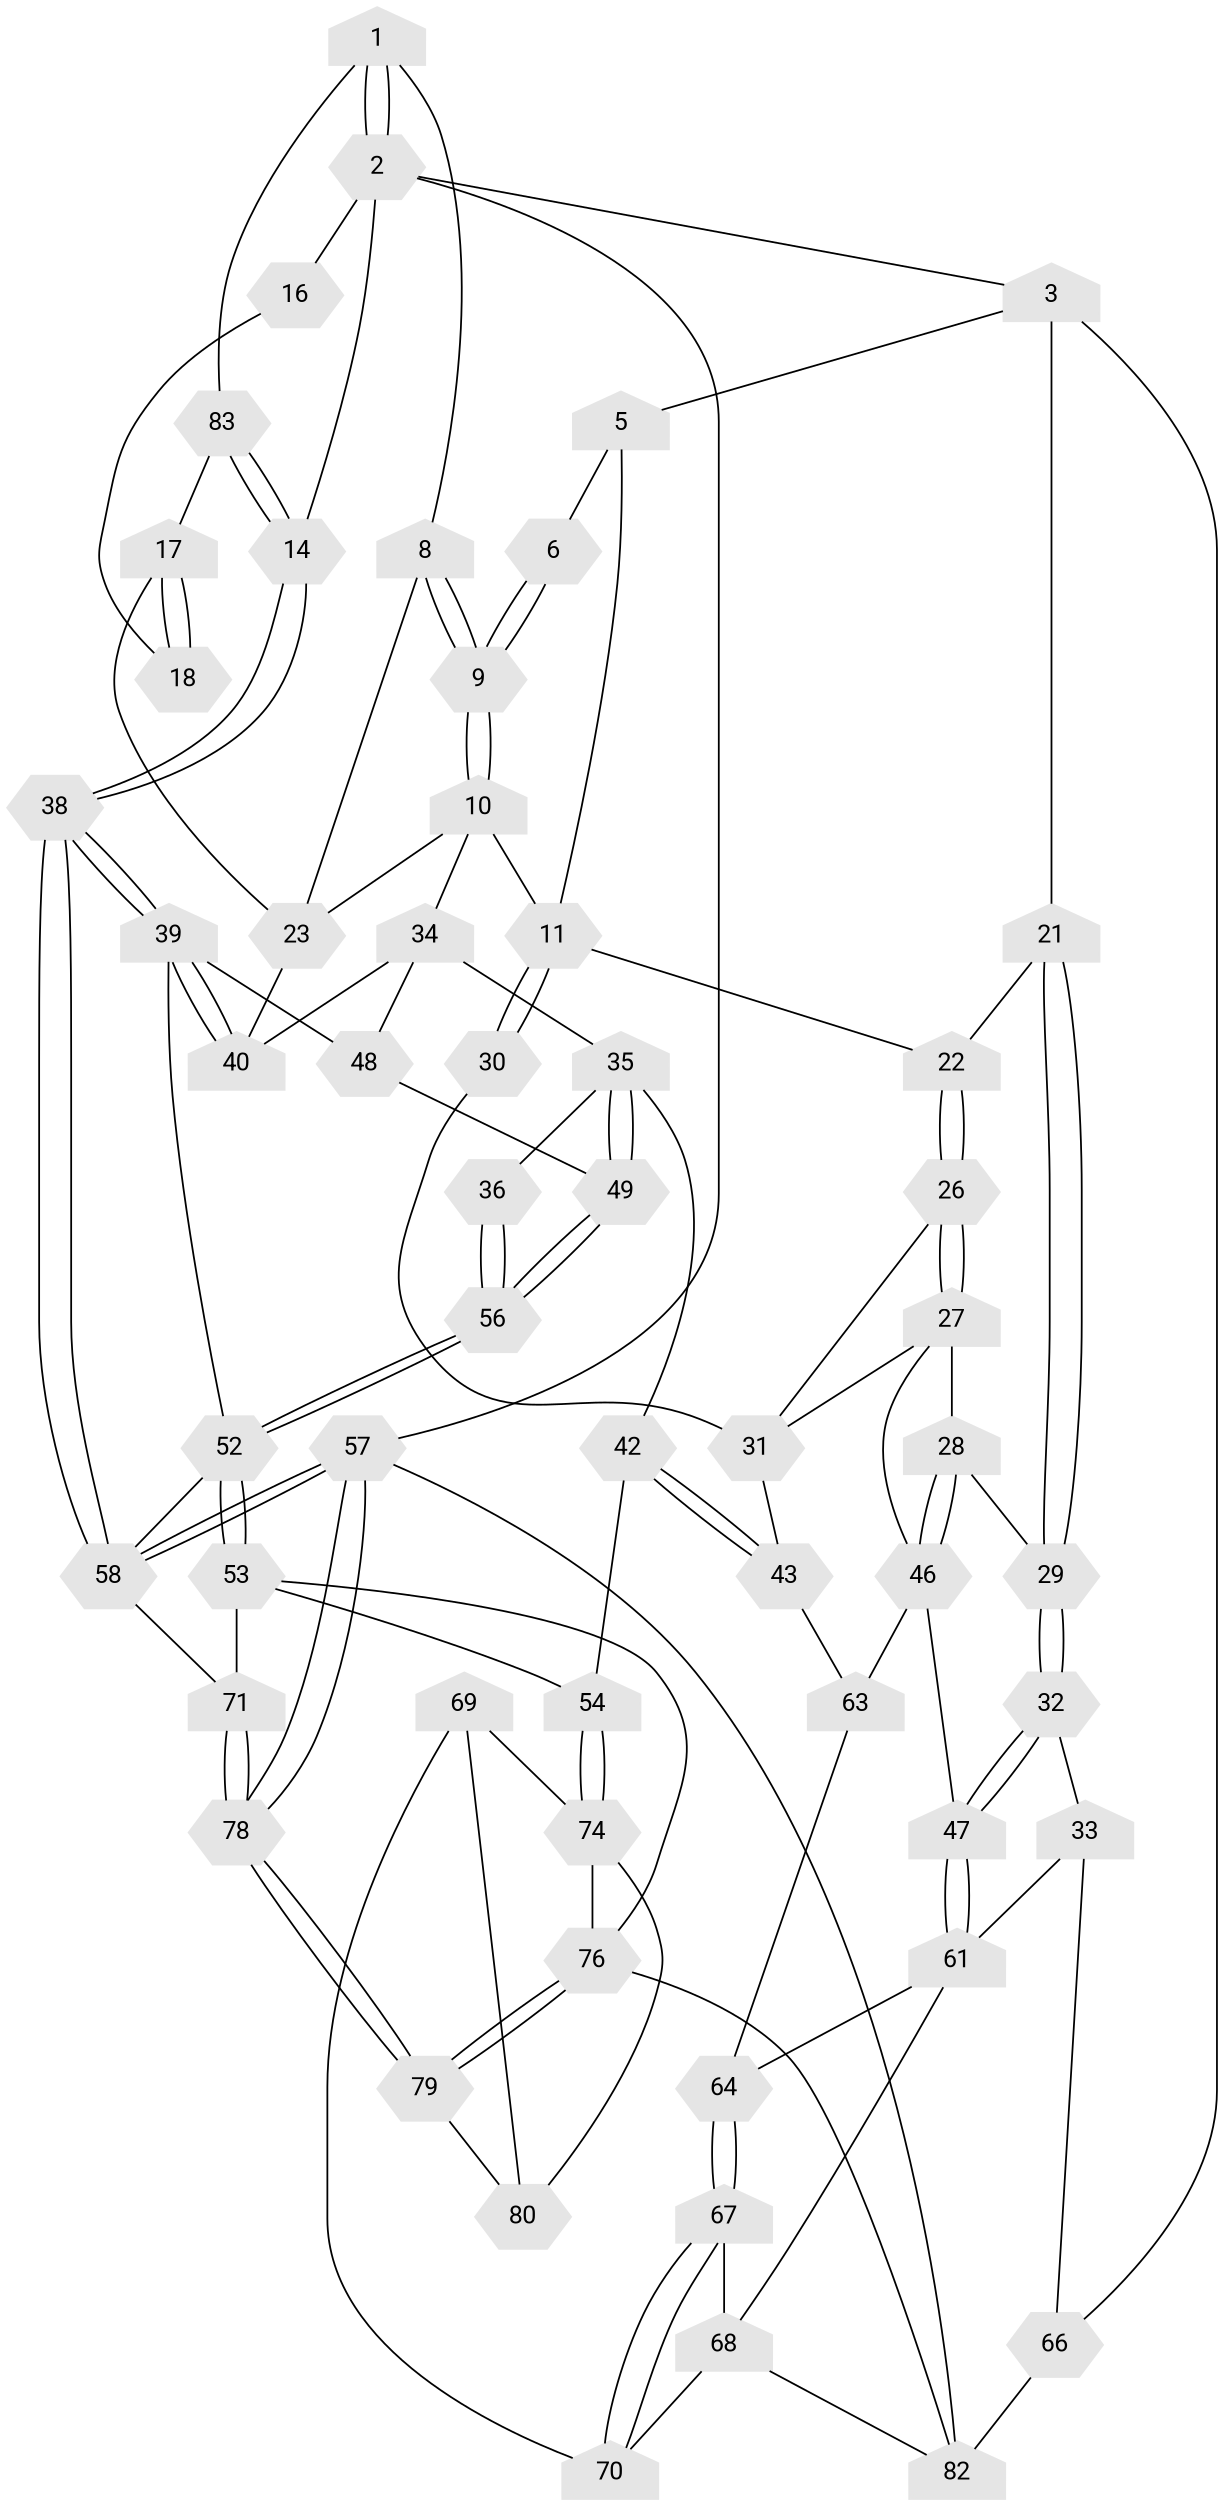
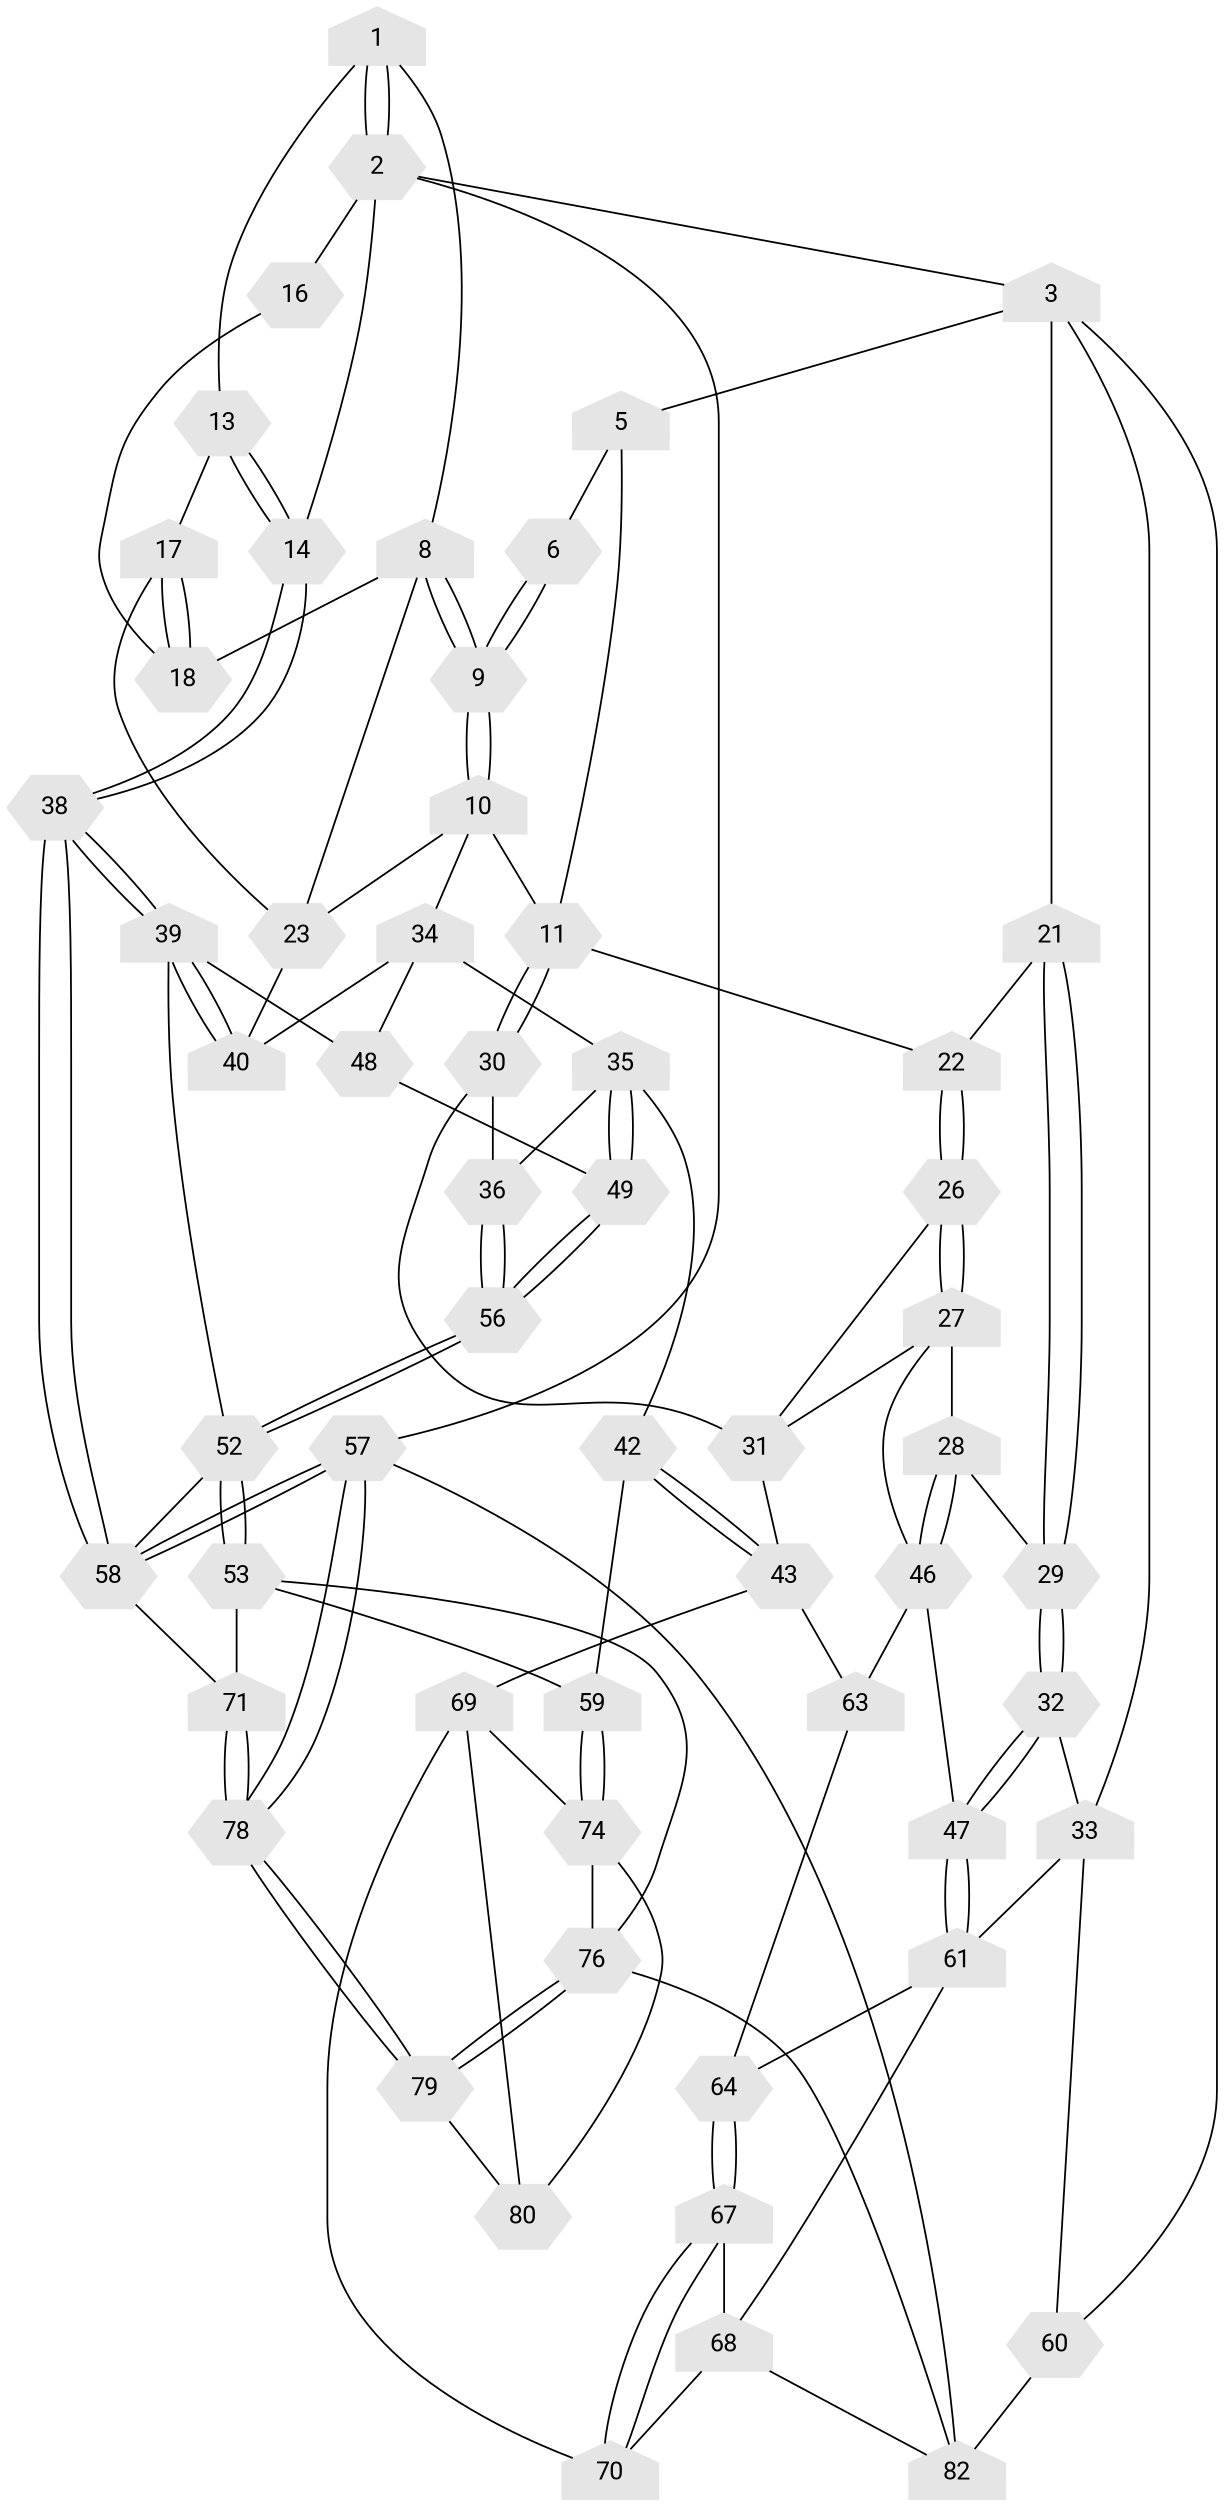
node "83": label "83" -> "13"
edge "8" -- "18": added
edge "3" -- "33": added
edge "30" -- "36": added
edge "43" -- "69": added
node "54": label "54" -> "59"
node "66": label "66" -> "60"
